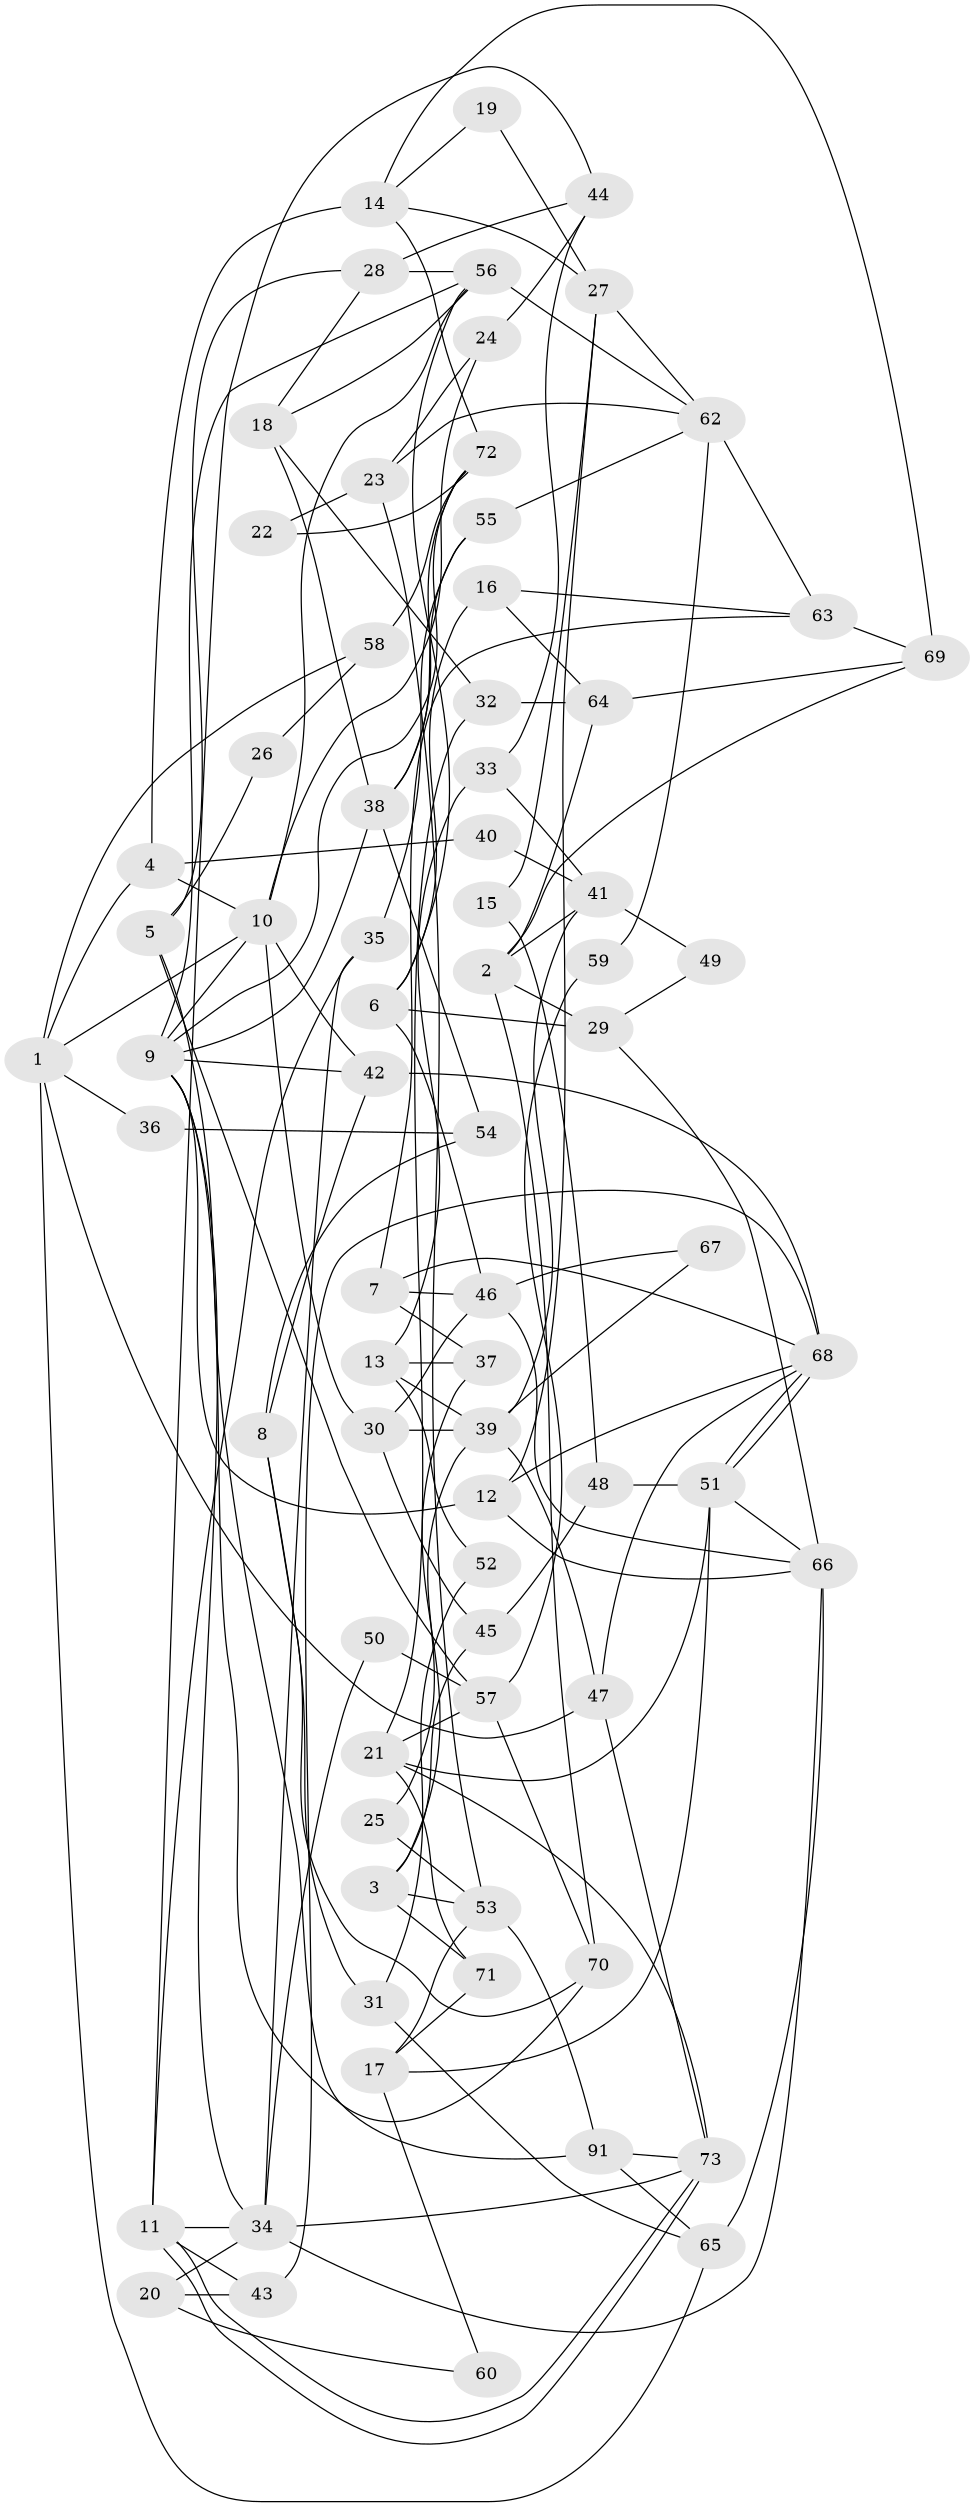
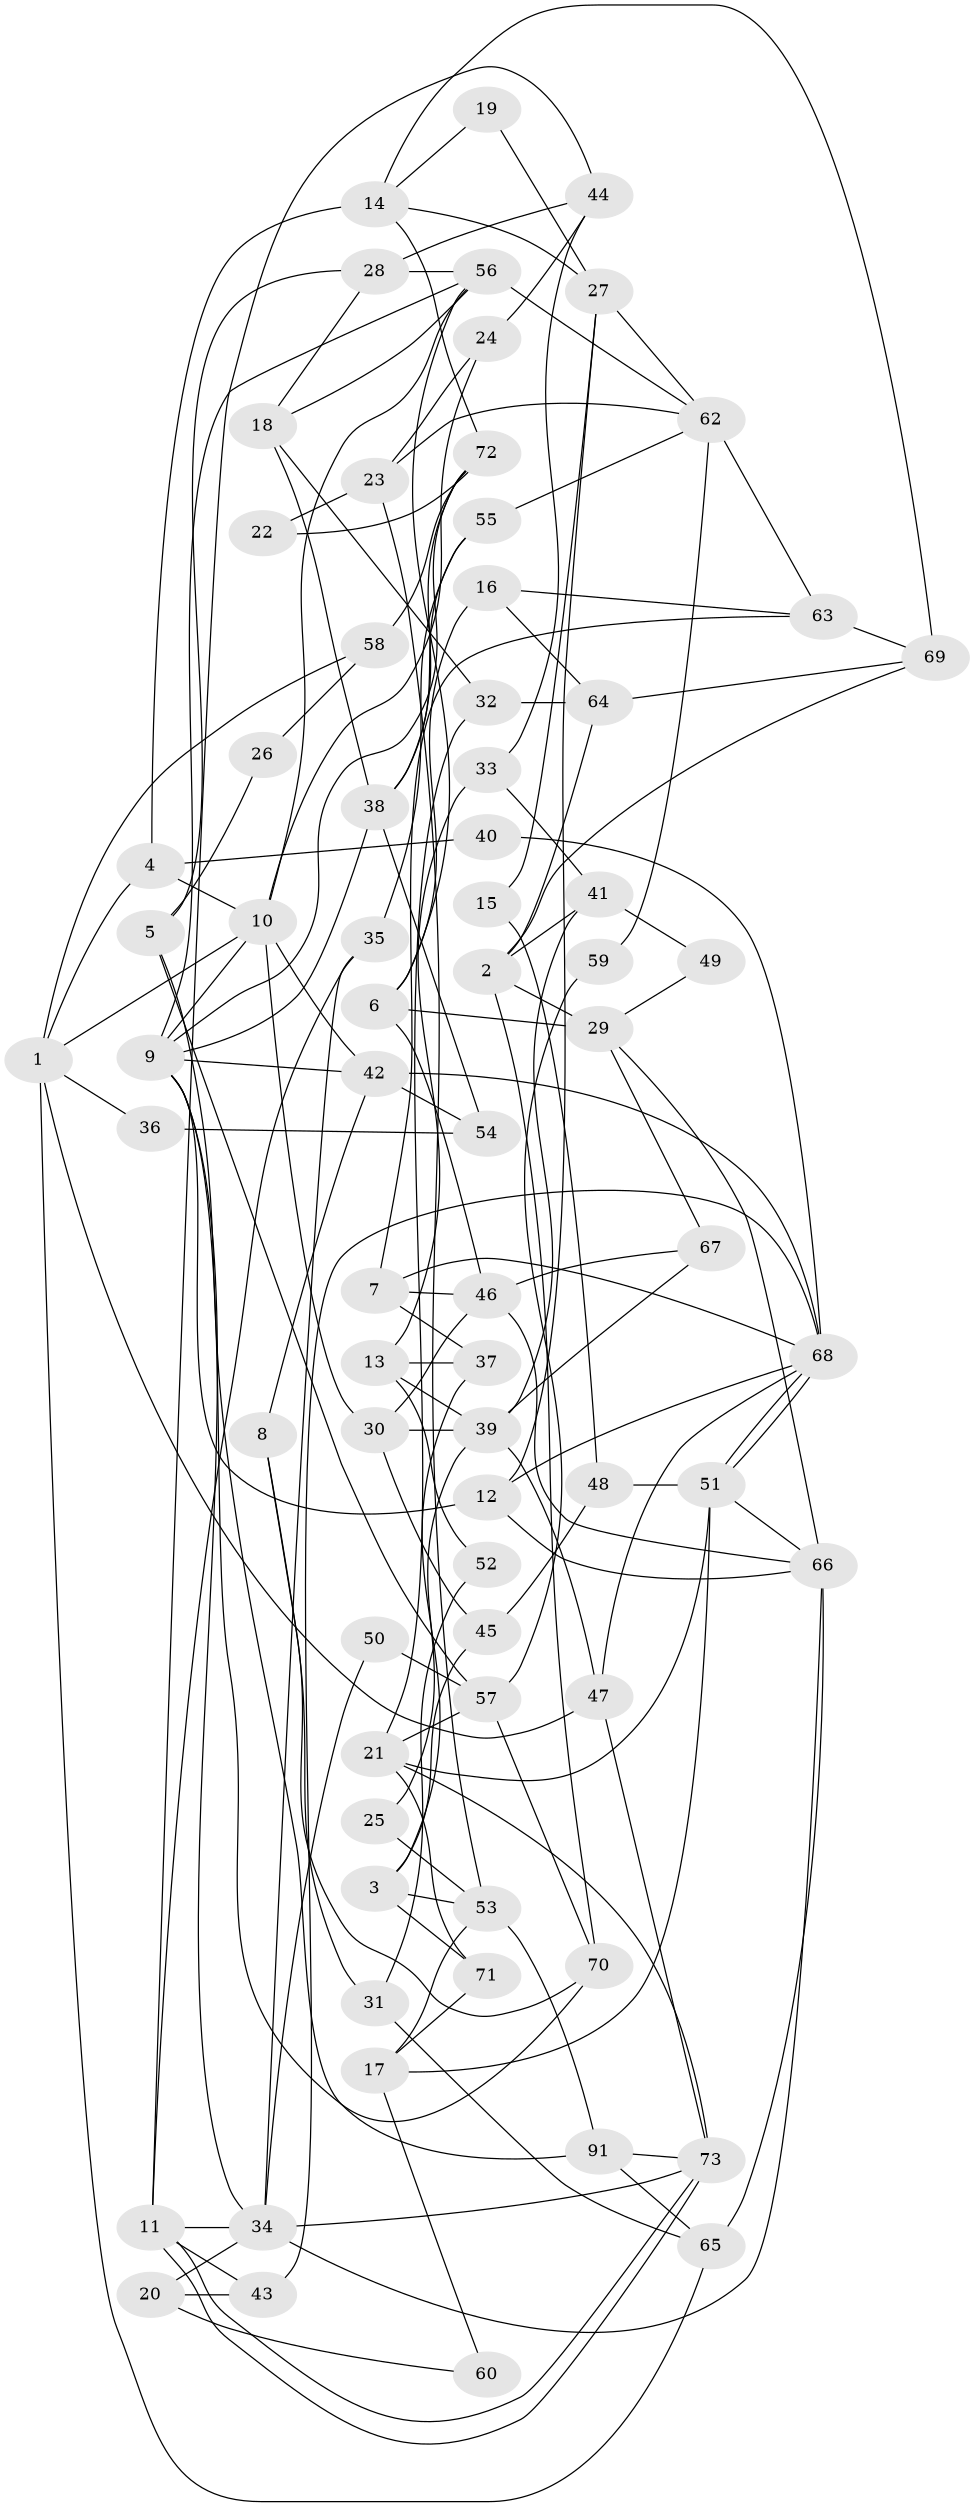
edge "40" -- "41": now "40" -- "68"
edge "29" -- "67": added
edge "54" -- "8": now "54" -- "42"
